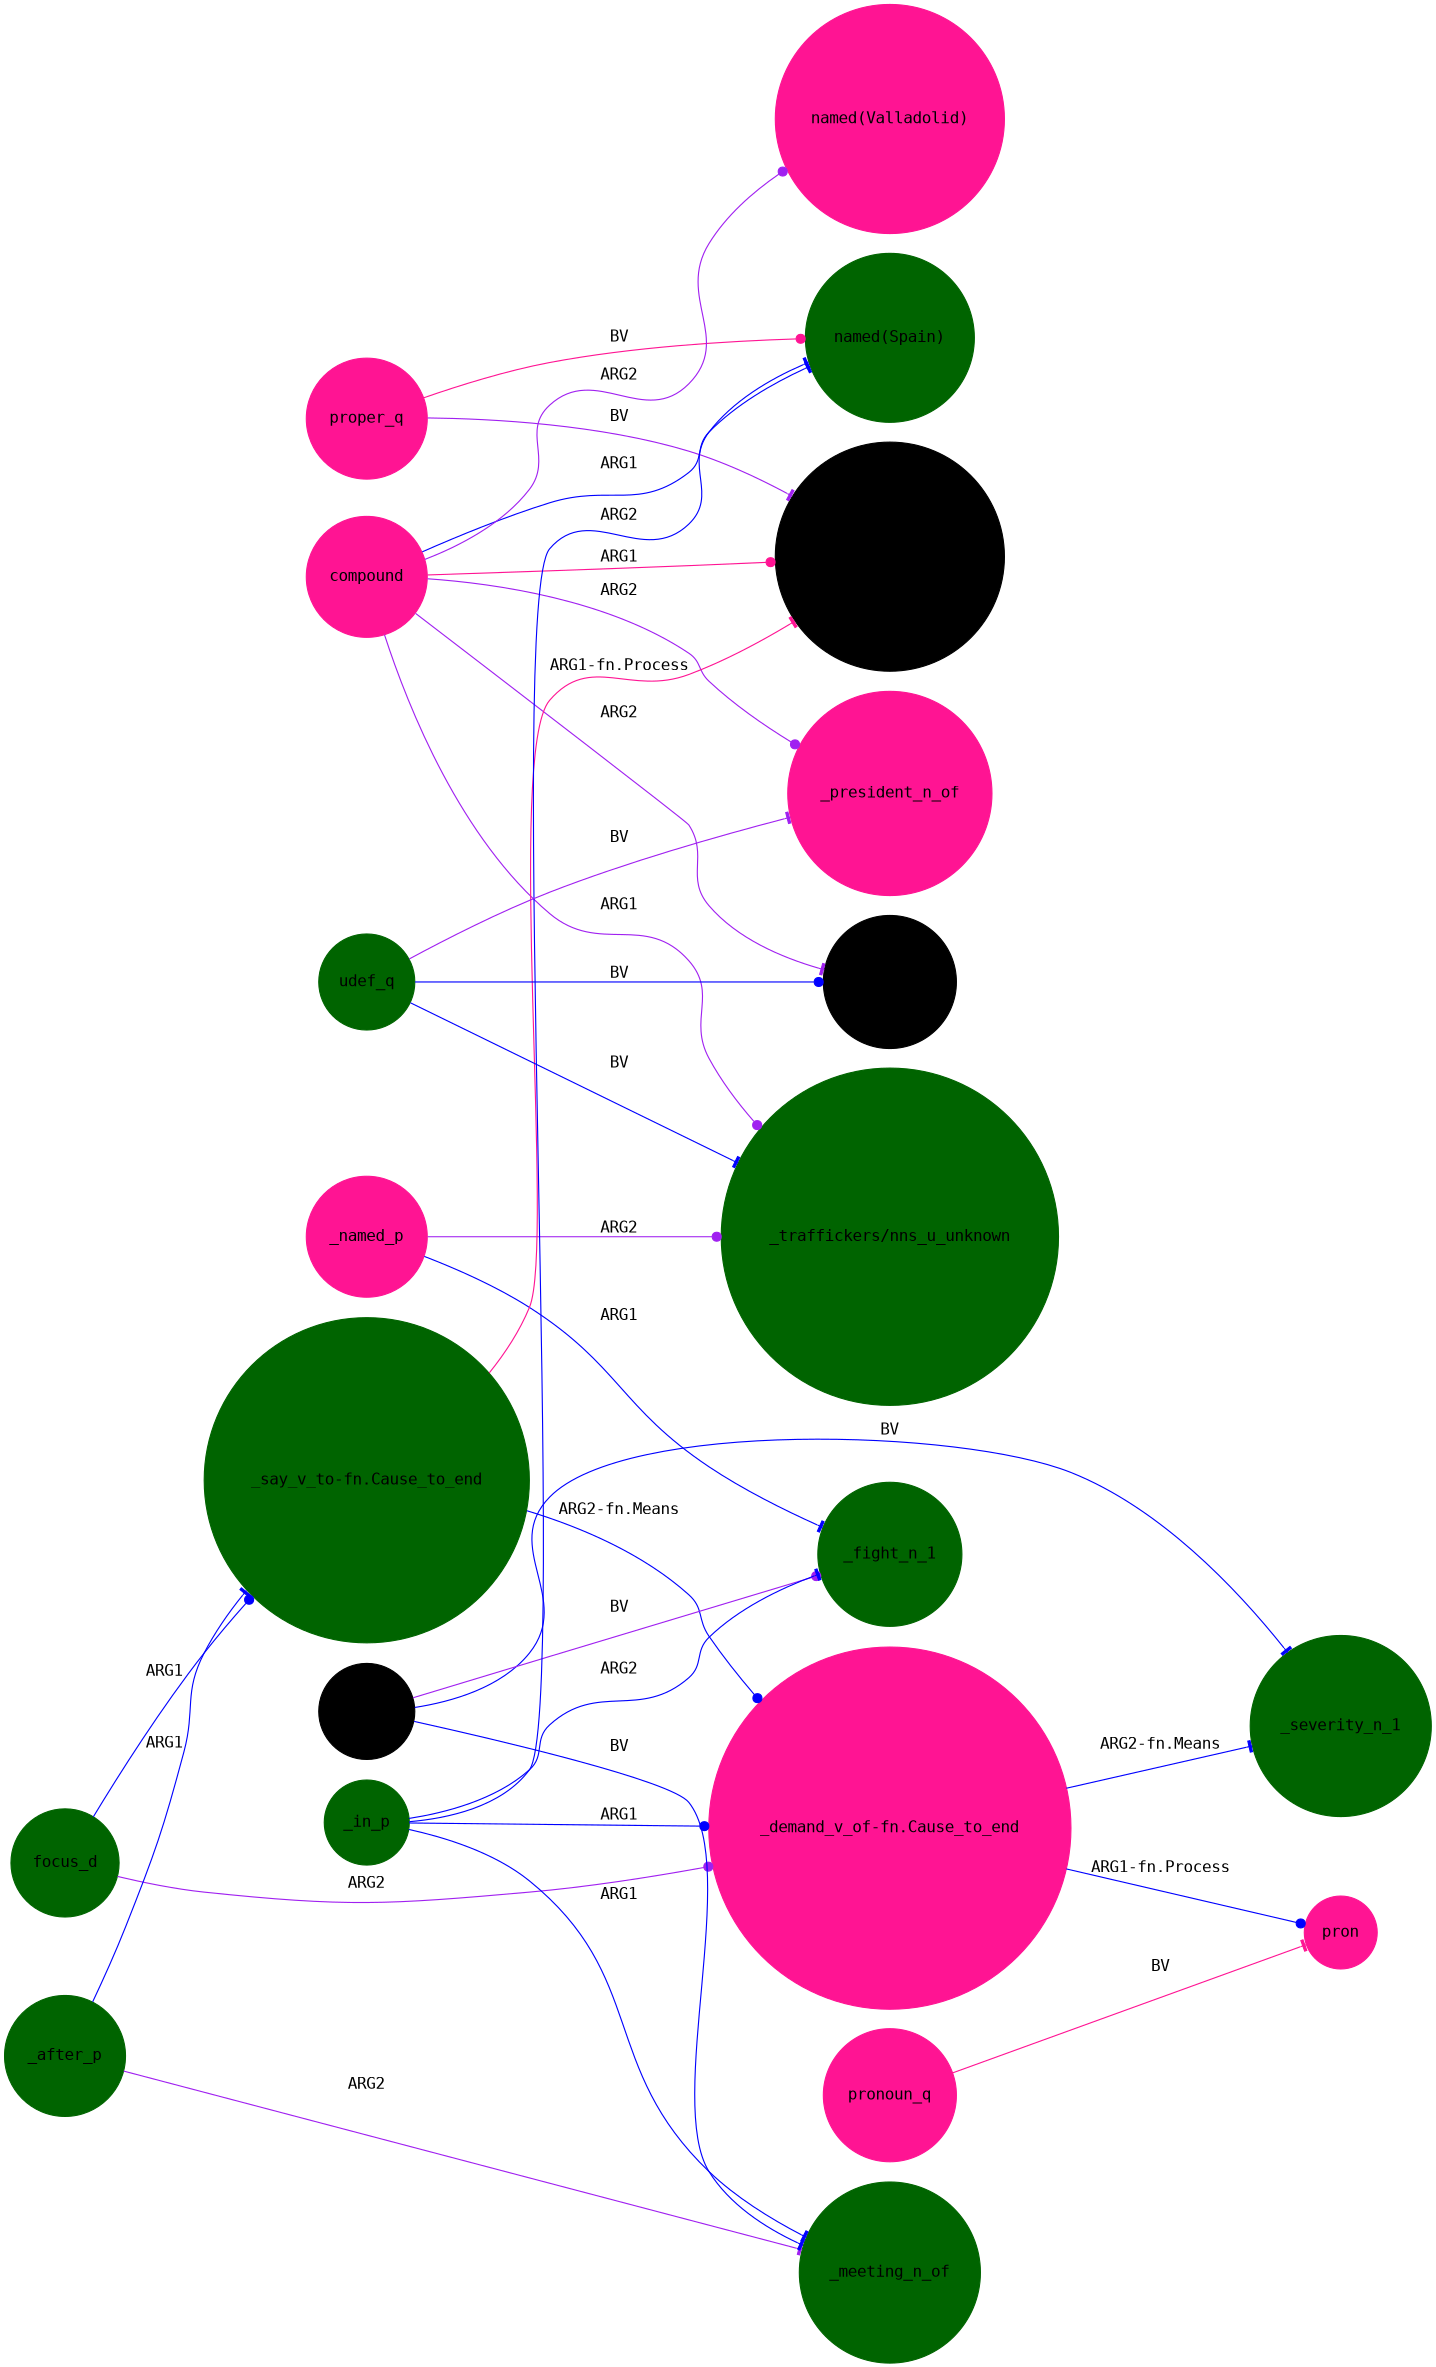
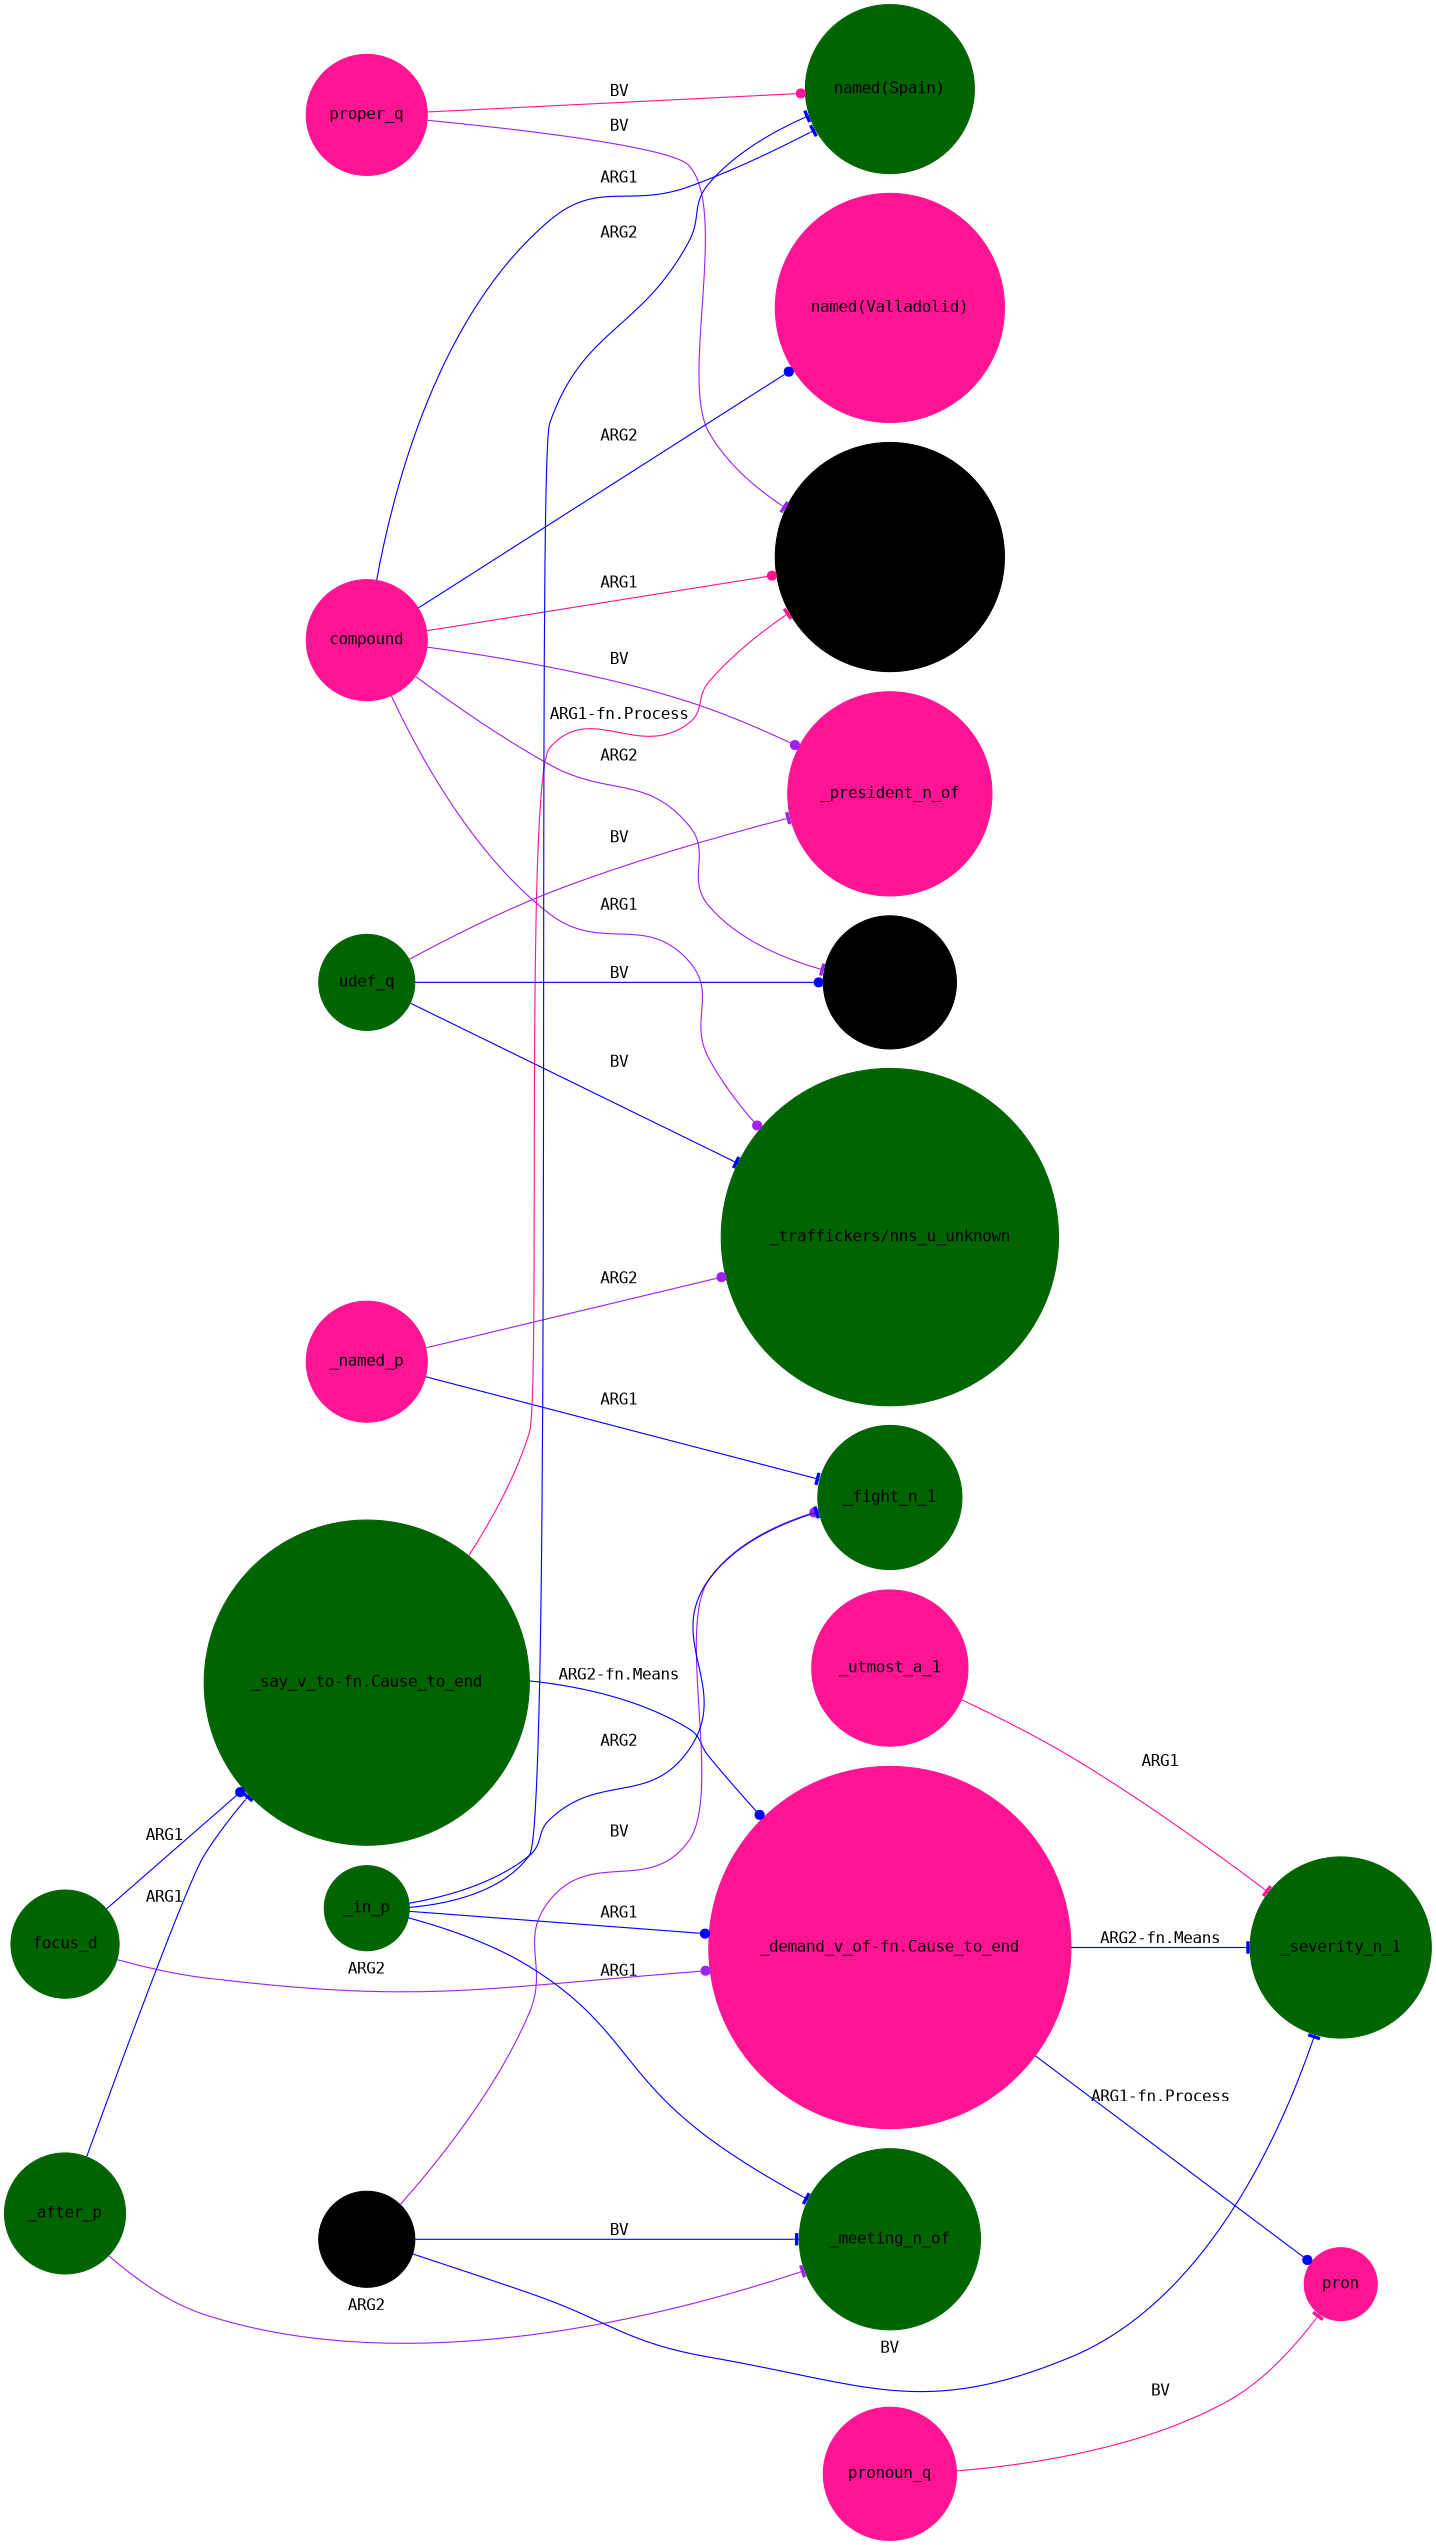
edge "compound" -> "named(Valladolid)": color purple -> blue
edge "compound" -> "_president_n_of": label "ARG2" -> "BV"
node "_utmost_a_1": added
